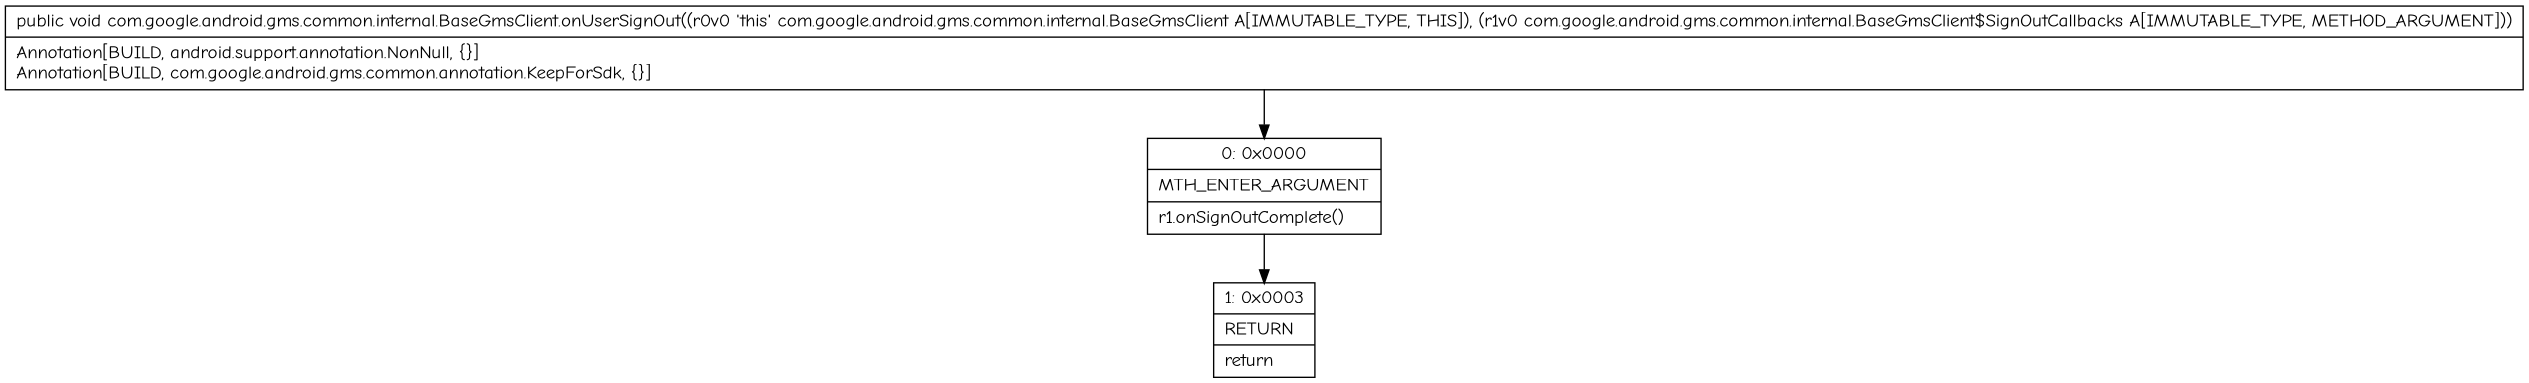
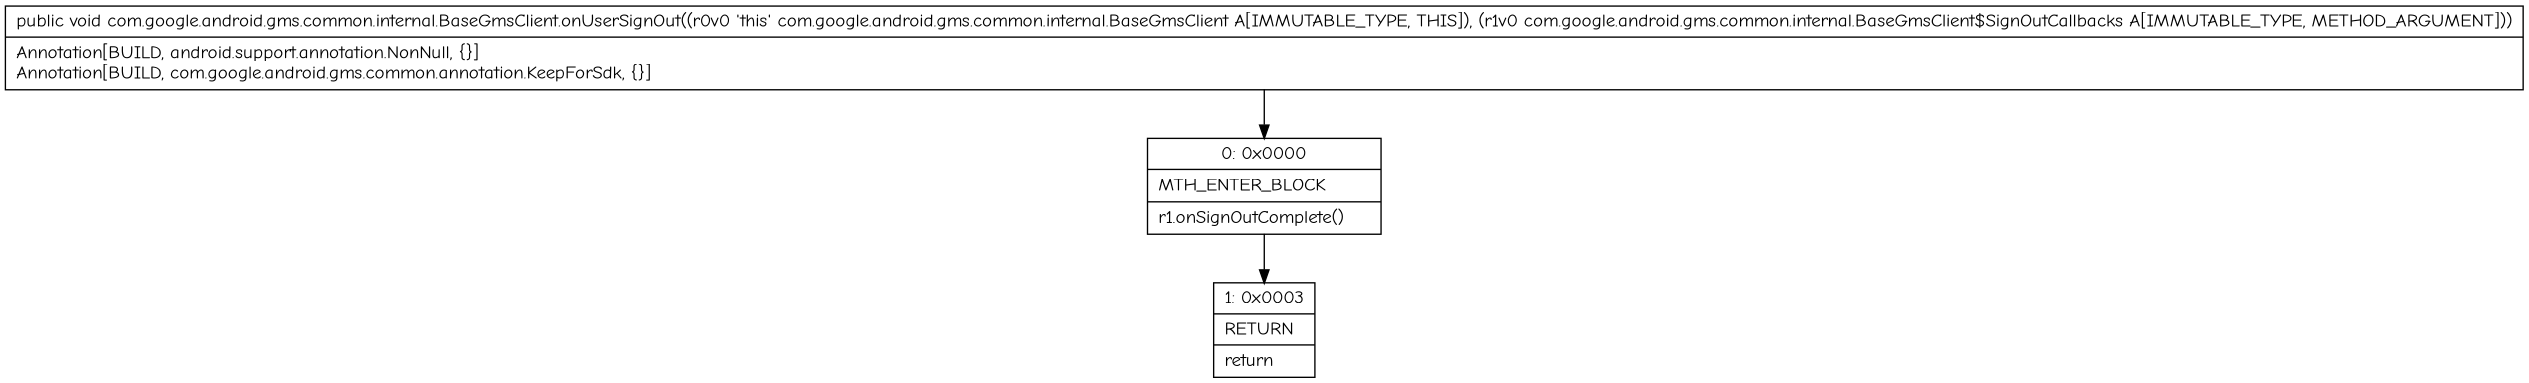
node "0: 0x0000": text "MTH_ENTER_ARGUMENT" -> "MTH_ENTER_BLOCK"
